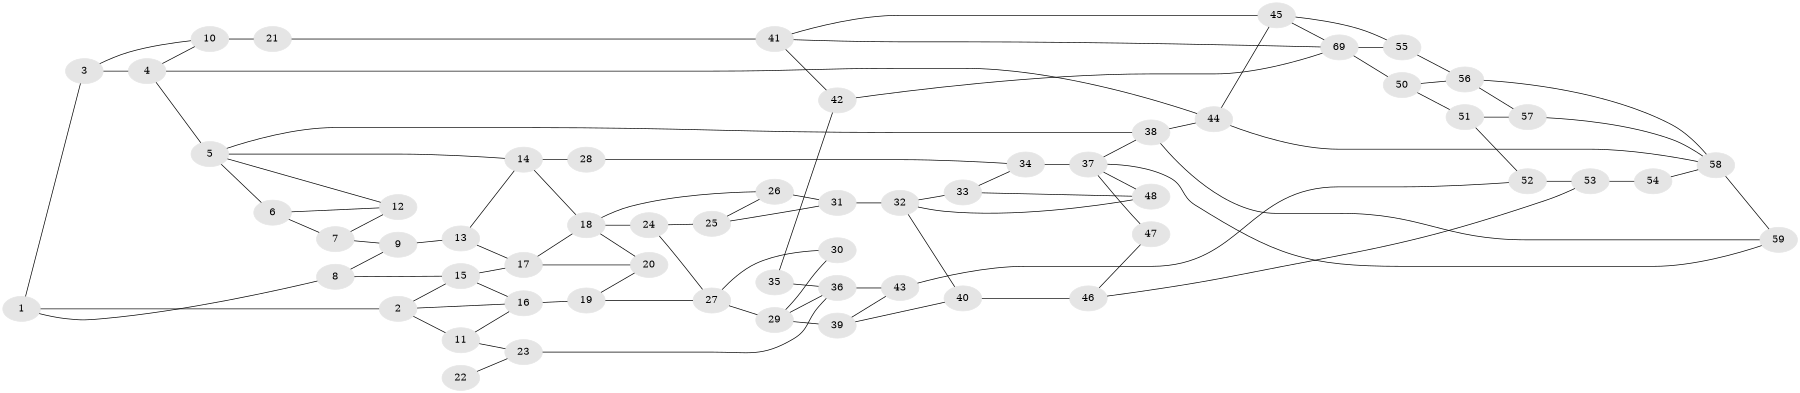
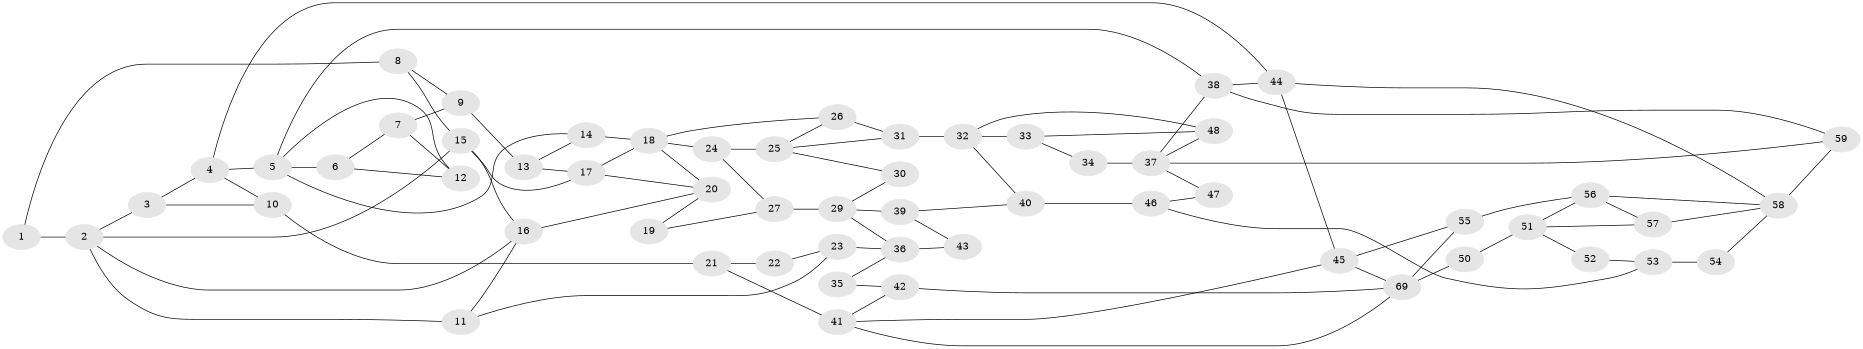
edge "56" -- "50": now "56" -- "51"
node "28": removed
edge "3" -- "1": now "3" -- "2"
edge "52" -- "43": removed
edge "30" -- "27": now "30" -- "25"
edge "21" -- "22": added
edge "19" -- "16": now "20" -- "16"
